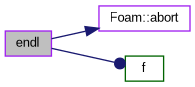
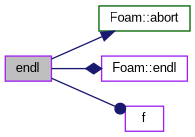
node "Foam::abort": color purple -> darkgreen
node "Foam::endl": added
node "f": color darkgreen -> purple
